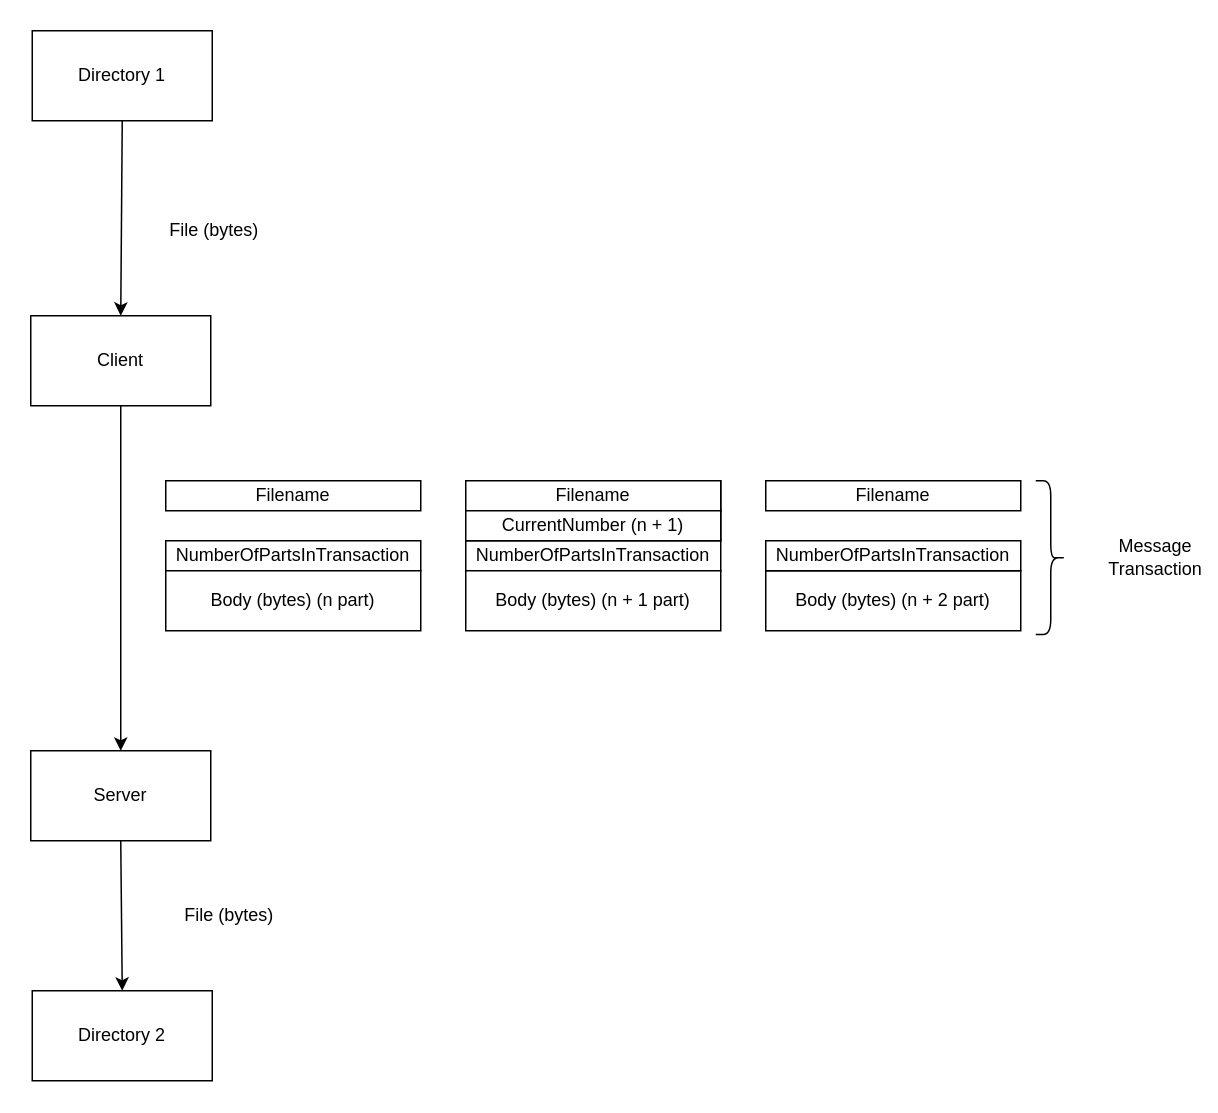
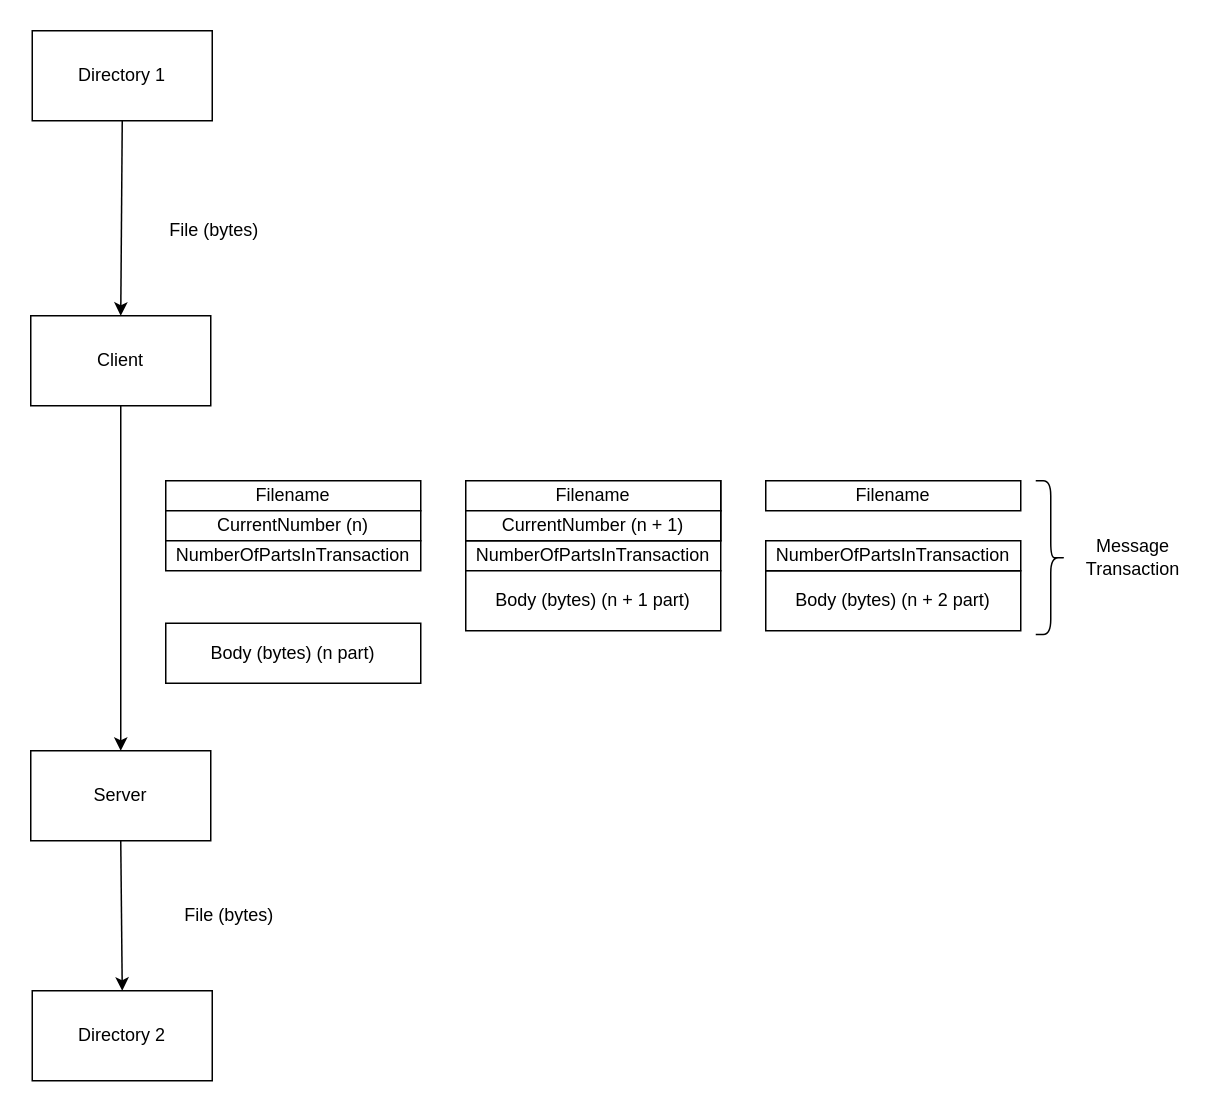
node "CurrentNumber (n)": added
node "Message Transaction": moved (1156, 558) -> (1133, 558)
node "Body (bytes) (n part)": moved (293, 601) -> (293, 653)
